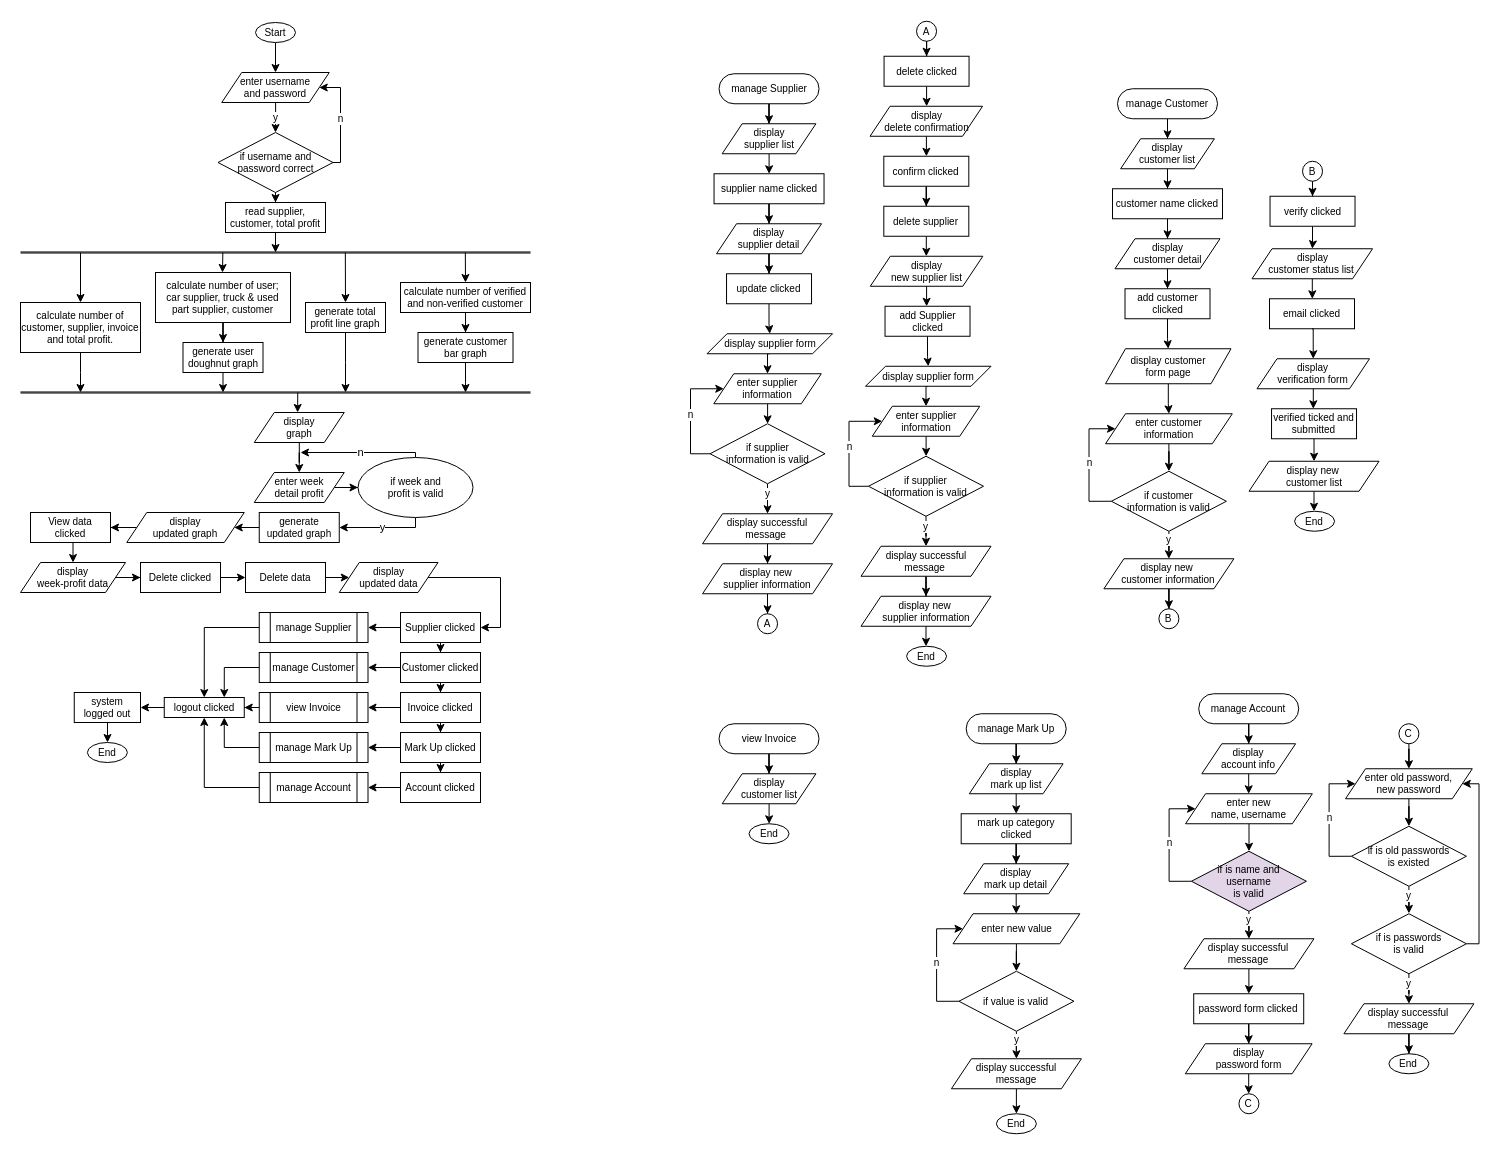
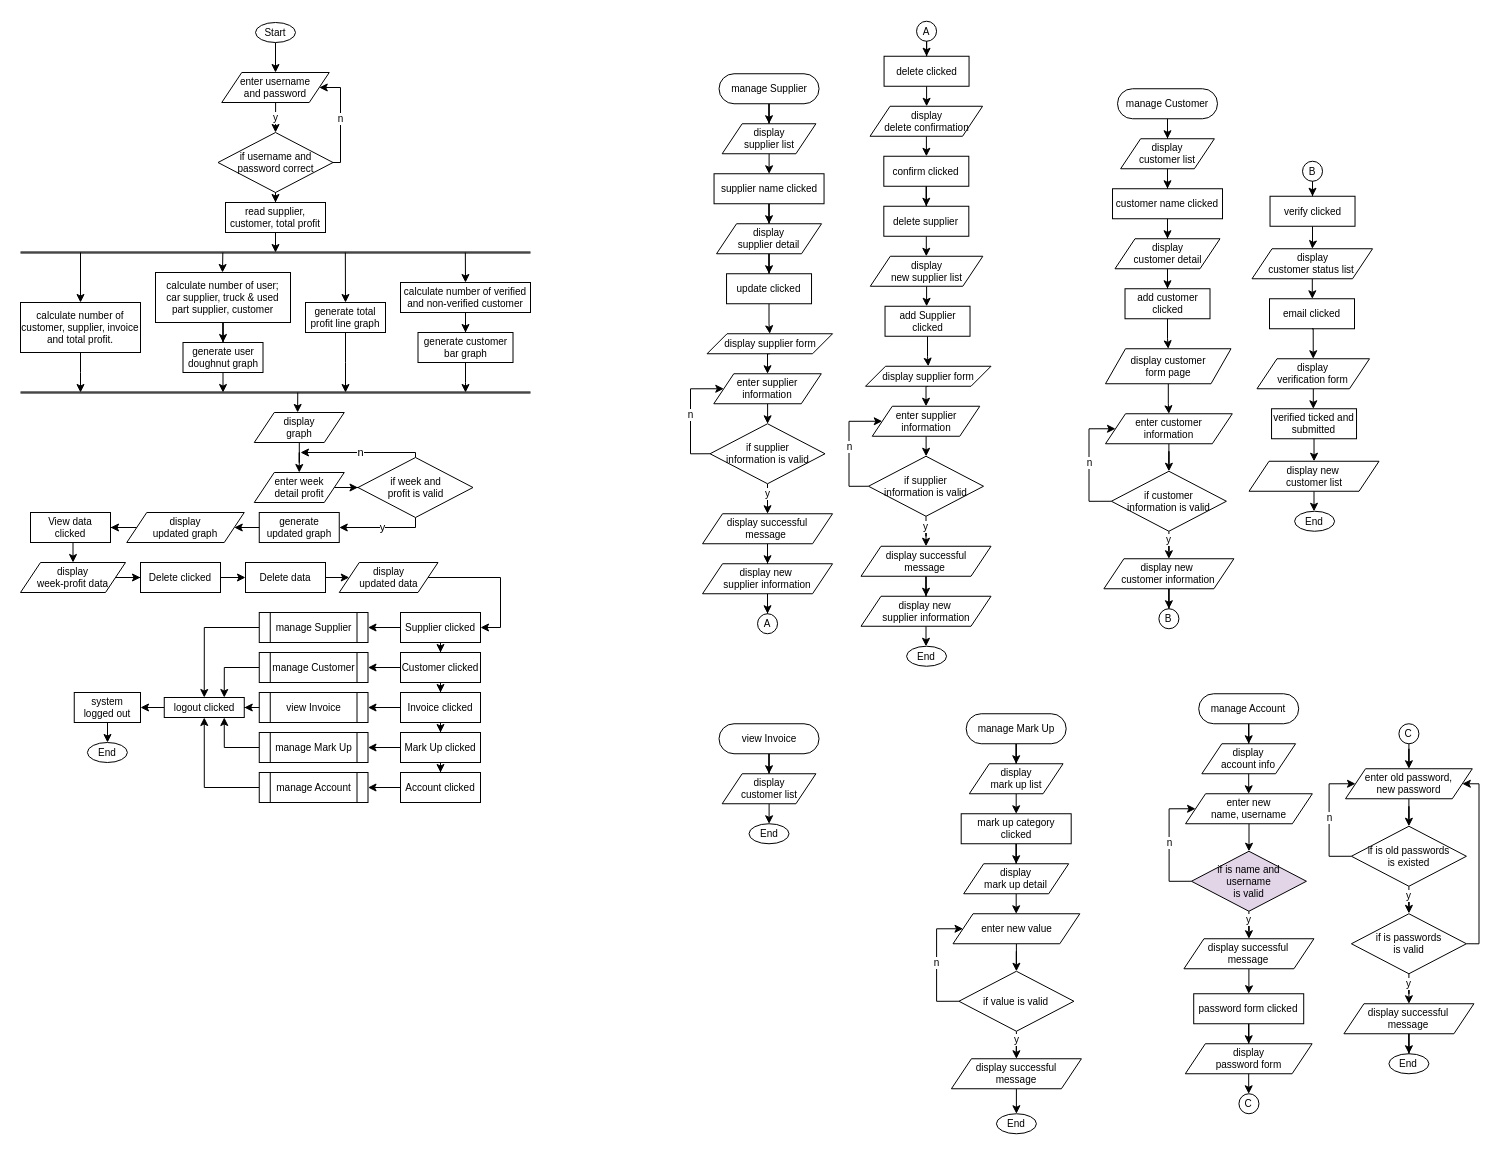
node "if week and profit is valid": shape ellipse -> diamond
